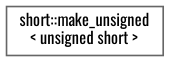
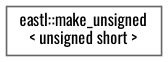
node "short::make_unsigned < unsigned short >": label "short::make_unsigned < unsigned short >" -> "eastl::make_unsigned < unsigned short >"
